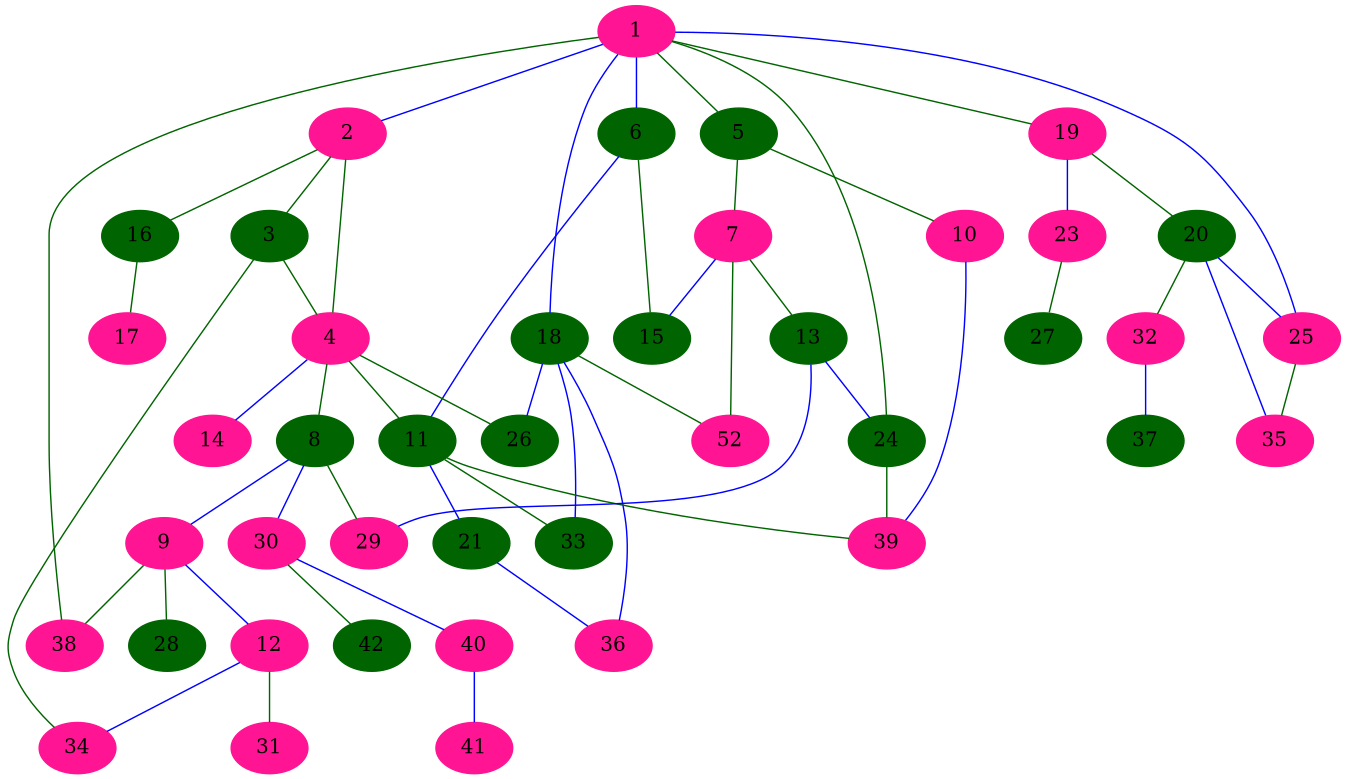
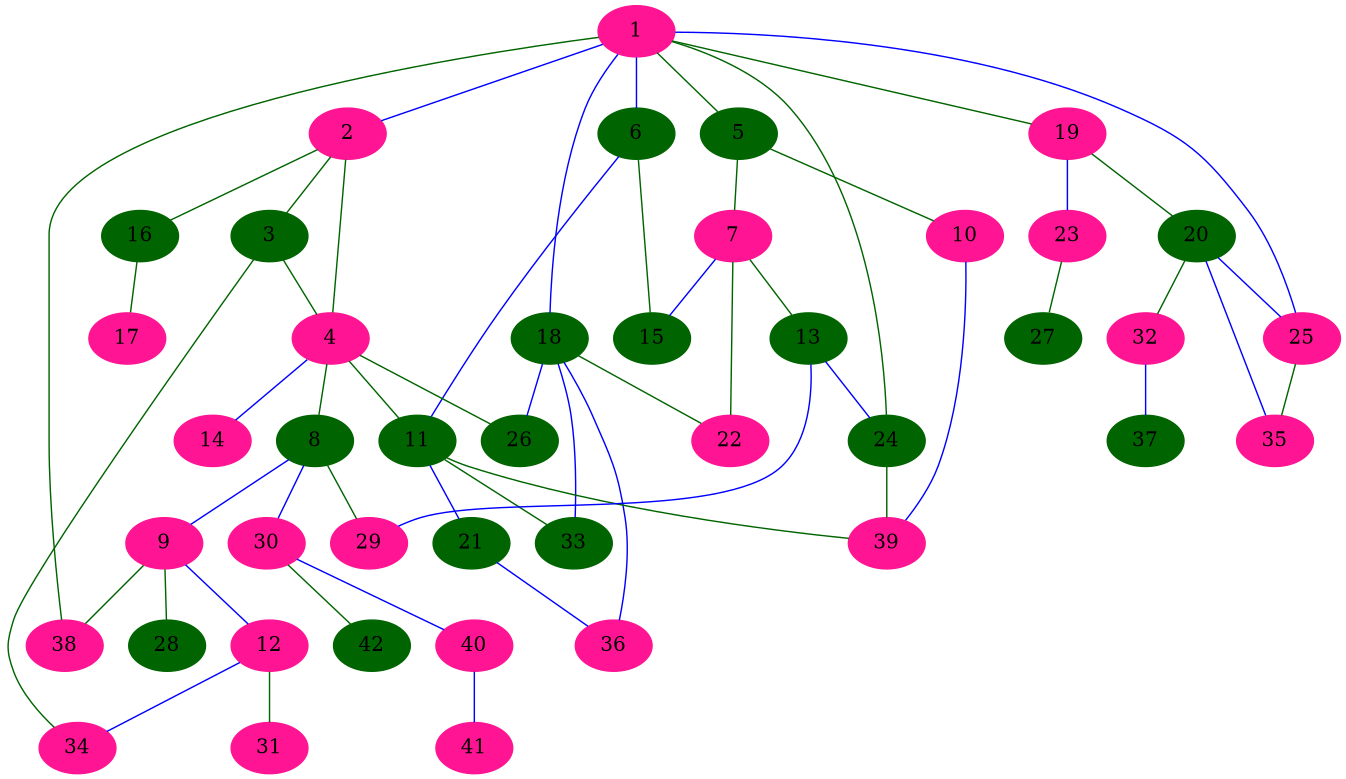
node "52": label "52" -> "22"
